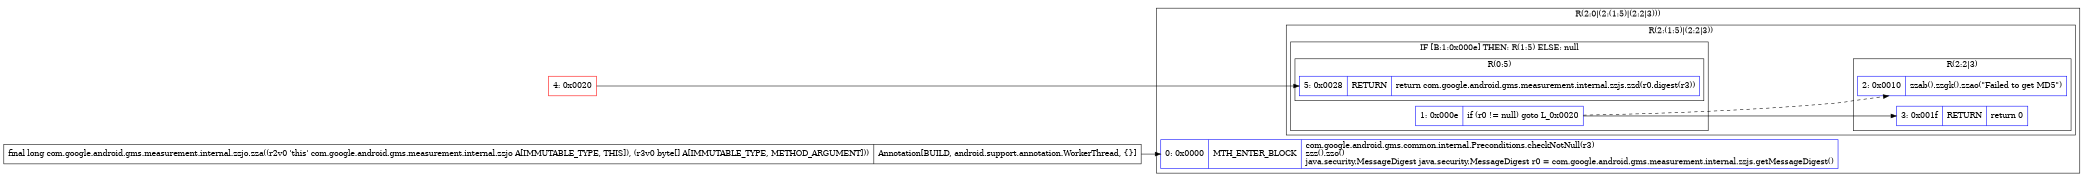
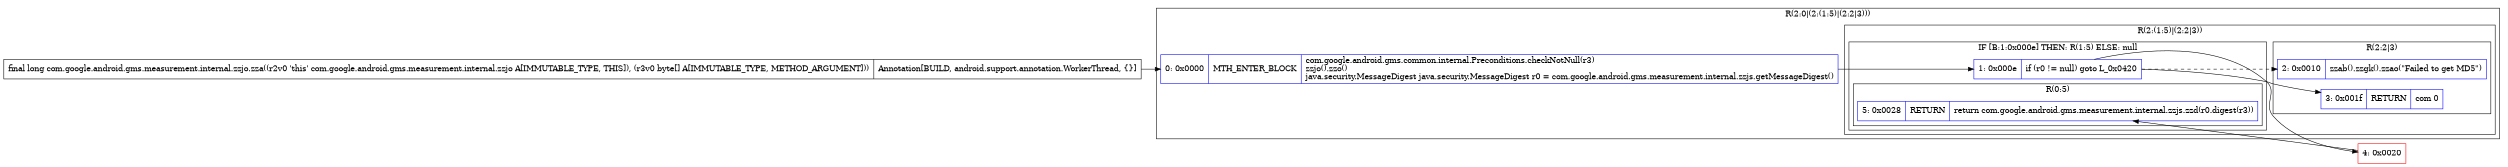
edge "1: 0x000e" -> "4: 0x0020": added
edge "0: 0x0000" -> "1: 0x000e": added
node "1: 0x000e": text "if (r0 != null) goto L_0x0020" -> "if (r0 != null) goto L_0x0420"
node "3: 0x001f": text "return 0" -> "com 0"
node "0: 0x0000": text "zzz().zzo()" -> "zzjo().zzo()"
